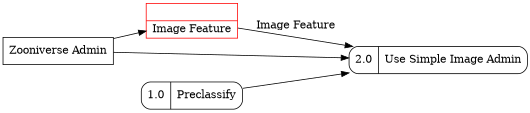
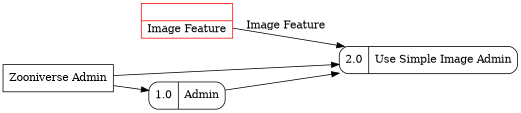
edge "Zooniverse Admin" -> "Image Feature": now "Zooniverse Admin" -> "1.0"
node "1.0": text "Preclassify" -> "Admin"
